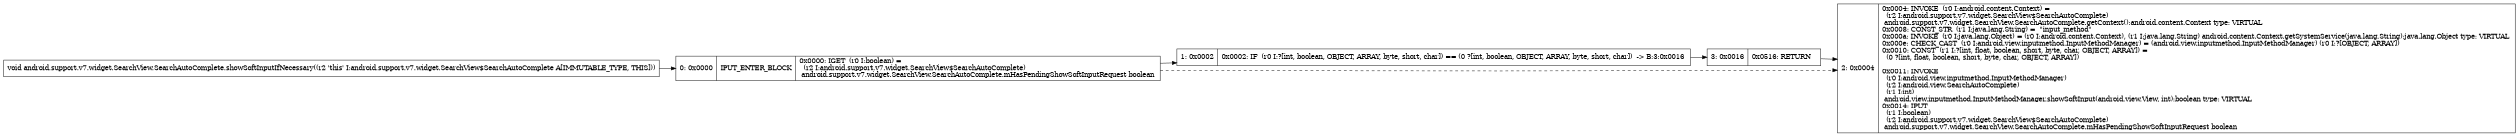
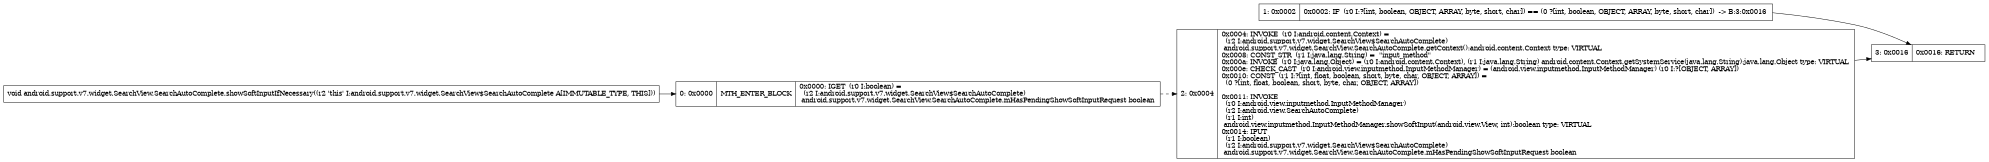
node "3: 0x0016": text "0x0516: RETURN" -> "0x0016: RETURN"
edge "3: 0x0016" -> "2: 0x0004": reversed
edge "0: 0x0000" -> "1: 0x0002": removed
node "0: 0x0000": text "IPUT_ENTER_BLOCK" -> "MTH_ENTER_BLOCK"
